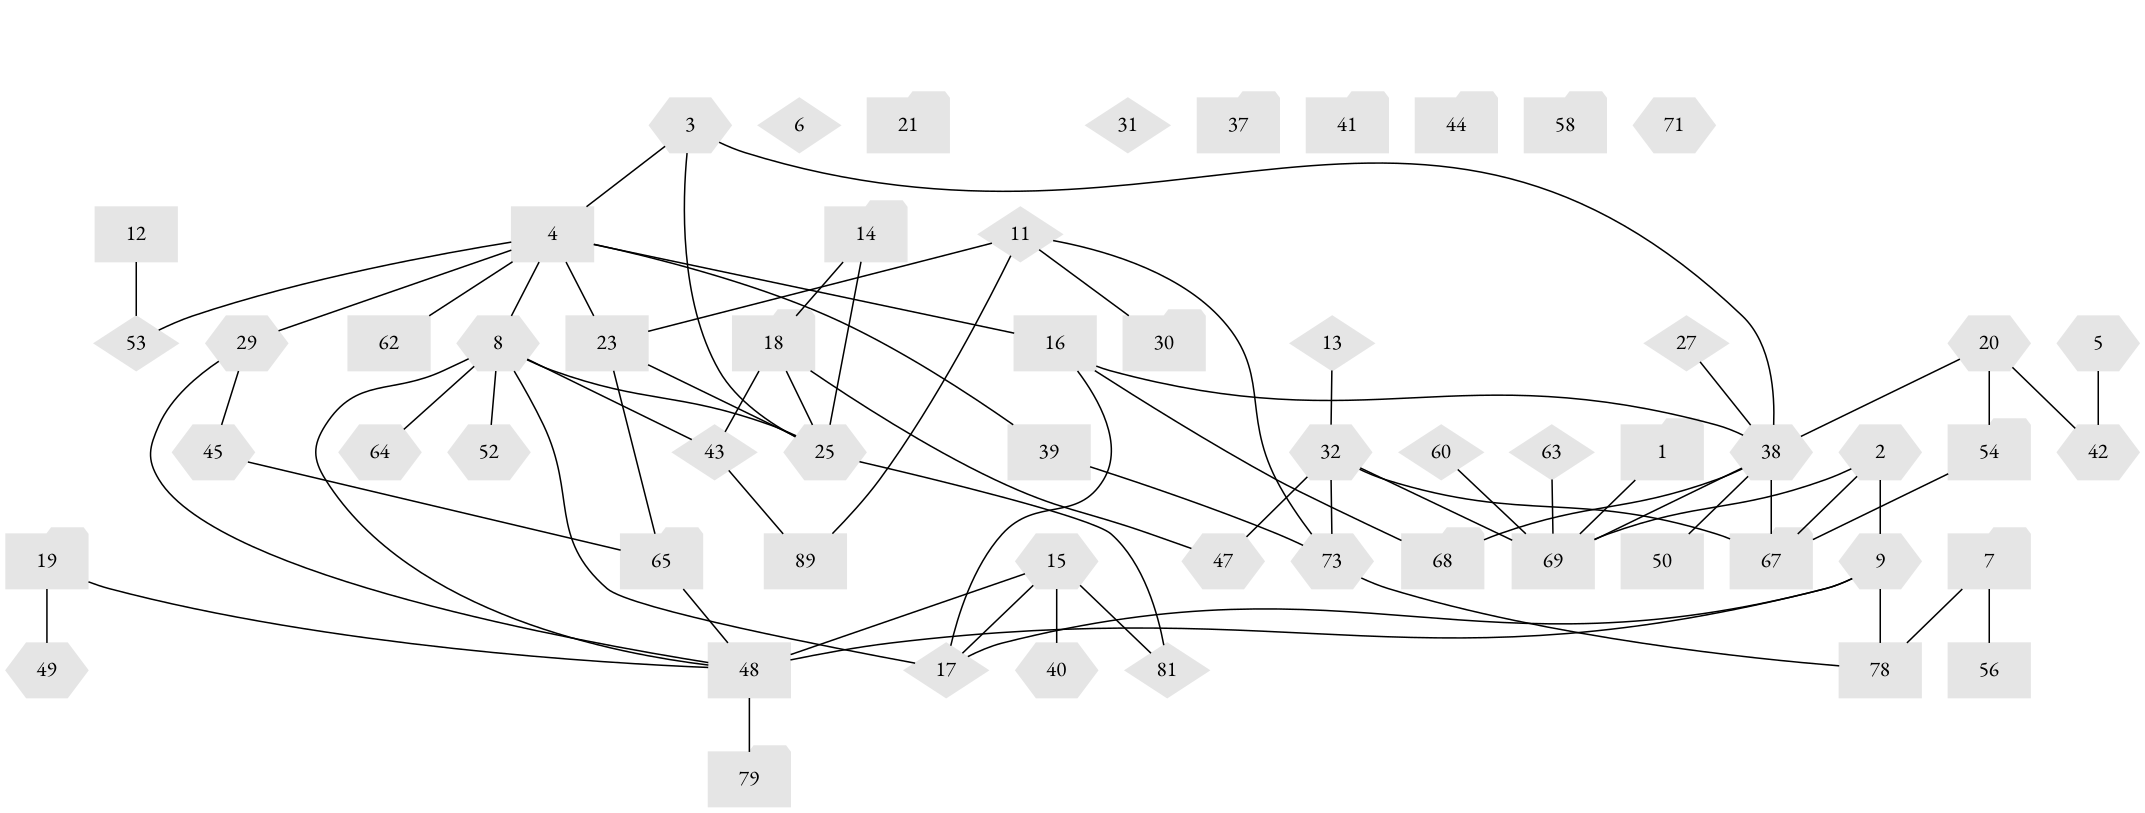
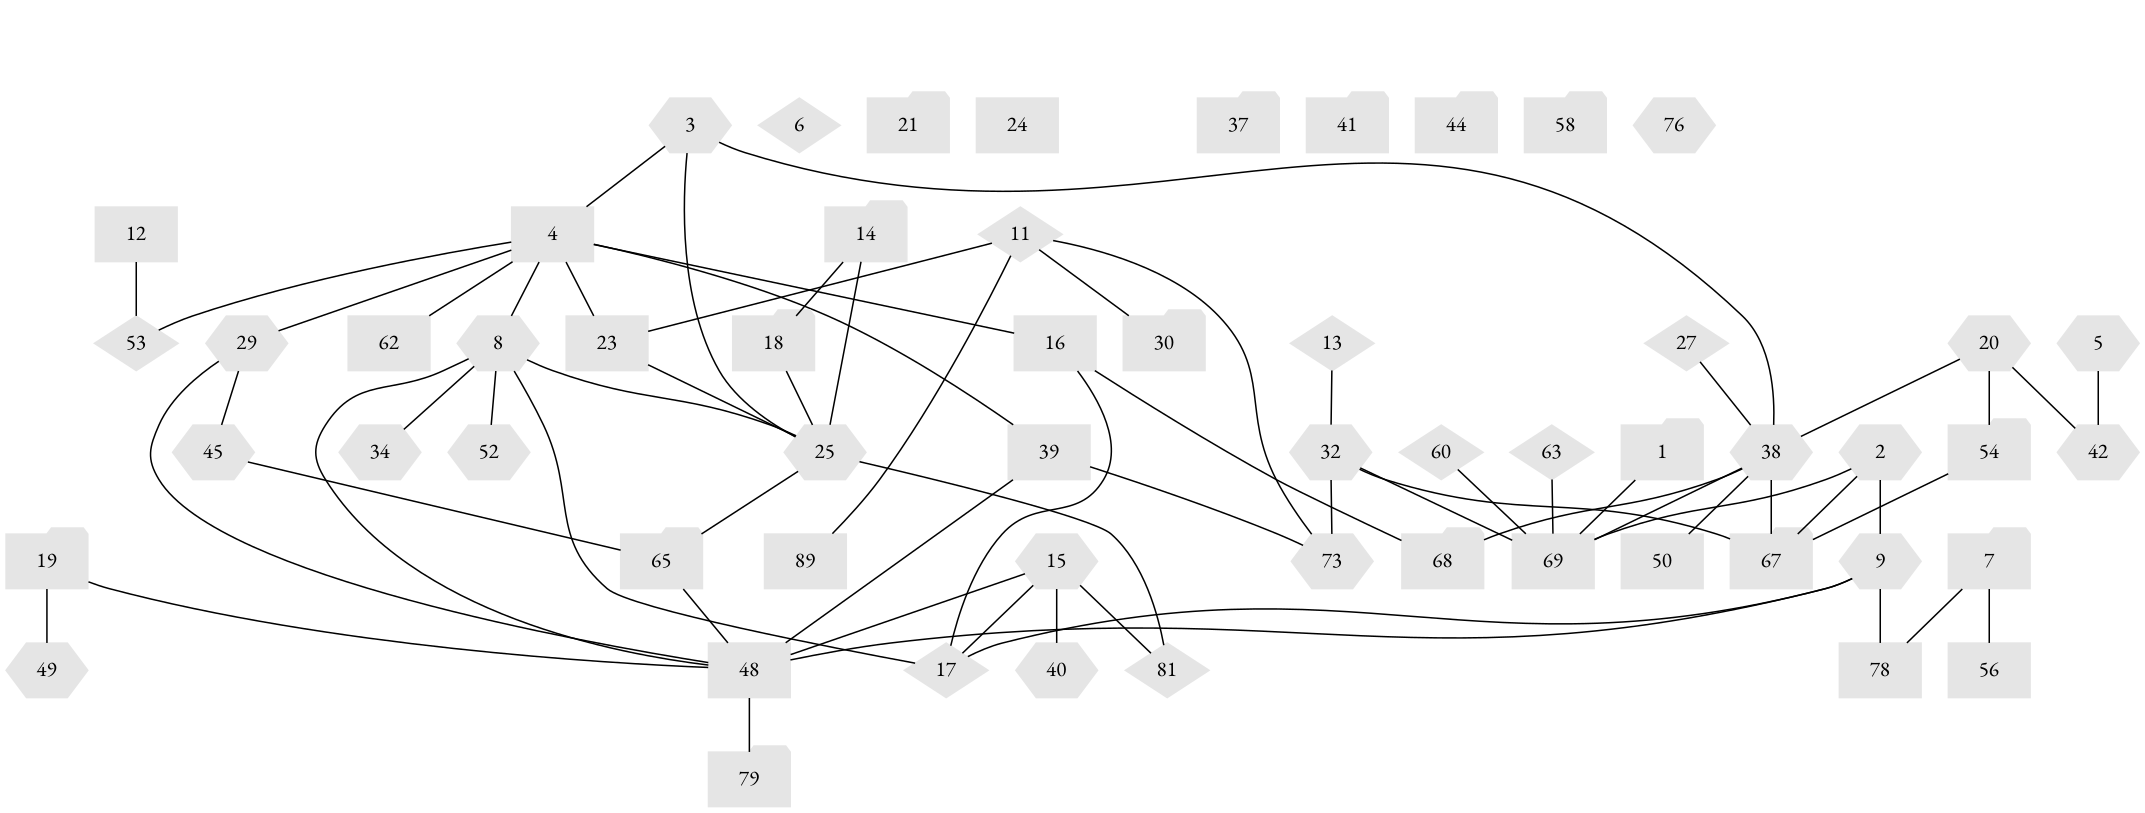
node "24": added
node "31": removed
node "71": label "71" -> "76"
edge "16" -- "38": removed
node "64": label "64" -> "34"
edge "23" -- "65": now "25" -- "65"
node "43": removed
edge "39" -- "48": added
node "47": removed
edge "73" -- "78": removed
